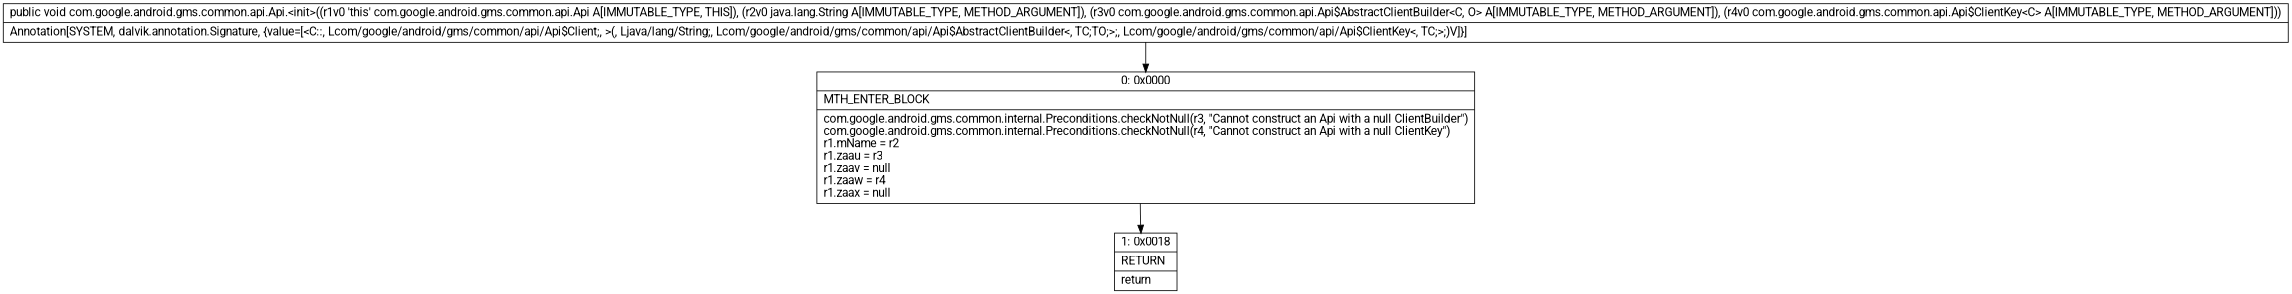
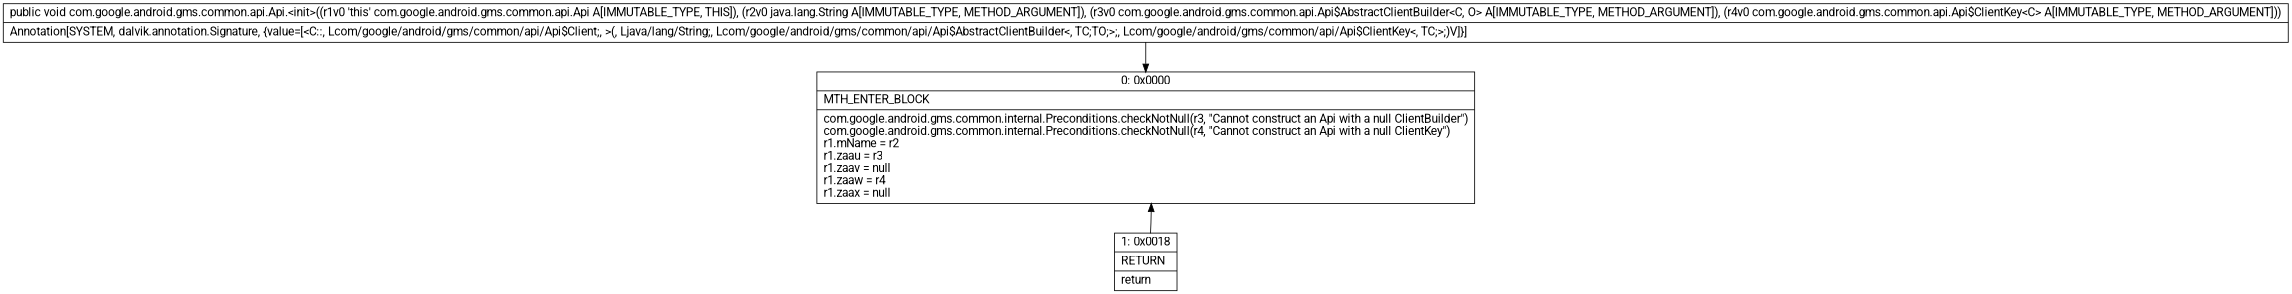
edge "0: 0x0000" -> "1: 0x0018": reversed
